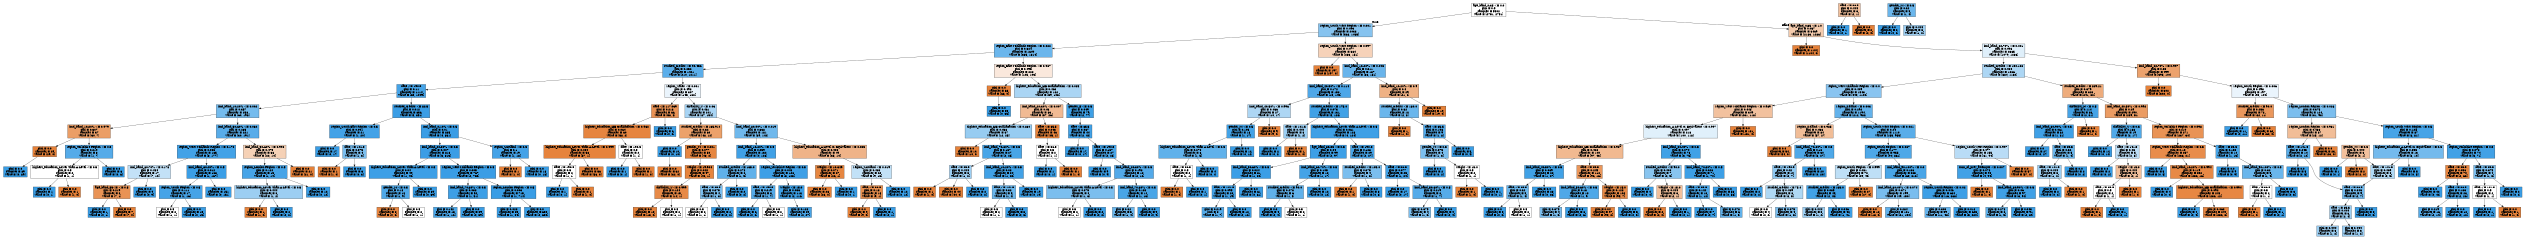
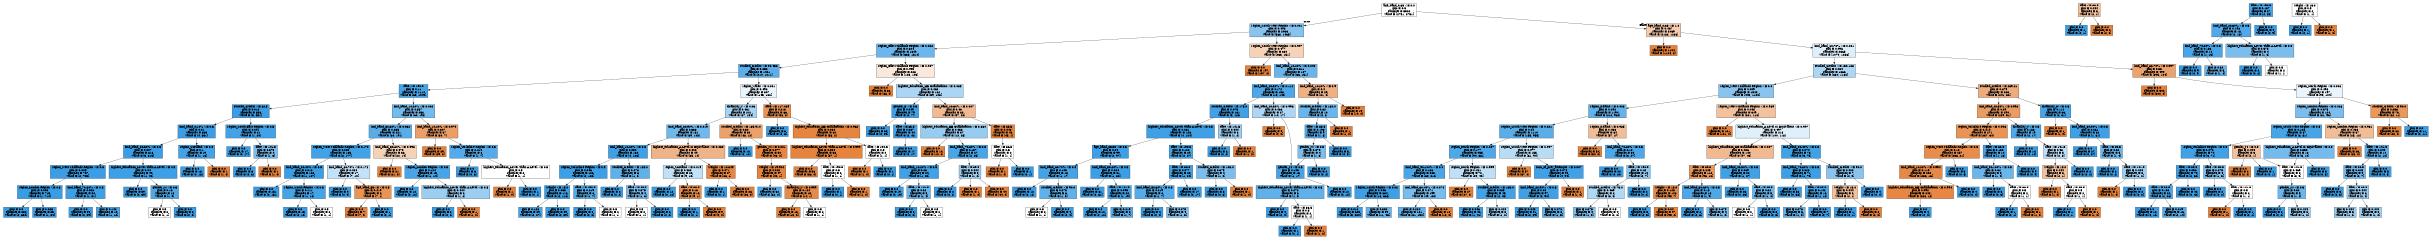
edge "gini = 0.0 samples = 66 value = [66, 0]" -> "gini = 0.0 samples = 35 value = [0, 35]": now "gender_F <= 0.5 gini = 0.049 samples = 79 value = [2, 77]" -> "gini = 0.0 samples = 35 value = [0, 35]"
edge "date <= 85.5 gini = 0.087 samples = 44 value = [2, 42]" -> "date <= 190.5 gini = 0.137 samples = 27 value = [2, 25]": removed
edge "gini = 0.0 samples = 29 value = [29, 0]" -> "gini = 0.0 samples = 89 value = [0, 89]": now "weight <= 15.0 gini = 0.033 samples = 118 value = [2, 116]" -> "gini = 0.0 samples = 89 value = [0, 89]"
edge "gini = 0.0 samples = 10 value = [0, 10]" -> "gini = 0.0 samples = 32 value = [32, 0]": now "weight <= 19.904 gini = 0.042 samples = 47 value = [46, 1]" -> "gini = 0.0 samples = 32 value = [32, 0]"
edge "gender_M <= 0.5 gini = 0.375 samples = 4 value = [1, 3]" -> "weight <= 15.0 gini = 0.5 samples = 2 value = [1, 1]": now "gender_M <= 0.5 gini = 0.375 samples = 4 value = [1, 3]" -> "gender_M <= 0.5 gini = 0.105 samples = 18 value = [1, 17]"
node "gini = 0.0 samples = 32 value = [32, 0]": fillcolor #e58139ff -> #399de5df
node "date <= 141.5 gini = 0.469 samples = 8 value = [3, 5]": fillcolor #399de566 -> #e5813900
node "date <= 85.5 gini = 0.056 samples = 70 value = [2, 68]": fillcolor #e58139f6 -> #399de5f8
edge "date <= 141.5 gini = 0.469 samples = 8 value = [3, 5]" -> "date <= 36.5 gini = 0.346 samples = 9 value = [2, 7]": now "date <= 141.5 gini = 0.469 samples = 8 value = [3, 5]" -> "gender_M <= 0.5 gini = 0.32 samples = 5 value = [1, 4]"
node "gini = 0.0 samples = 8 value = [0, 8]": fillcolor #e58139f6 -> #399de5ff
node "gini = 0.219 imd = 8 value = [1, 7]": label "gini = 0.219 imd = 8 value = [1, 7]" -> "gini = 0.219 samples = 8 value = [1, 7]"
node "gini = 0.063 samples = 244 value = [236, 8]": removed
